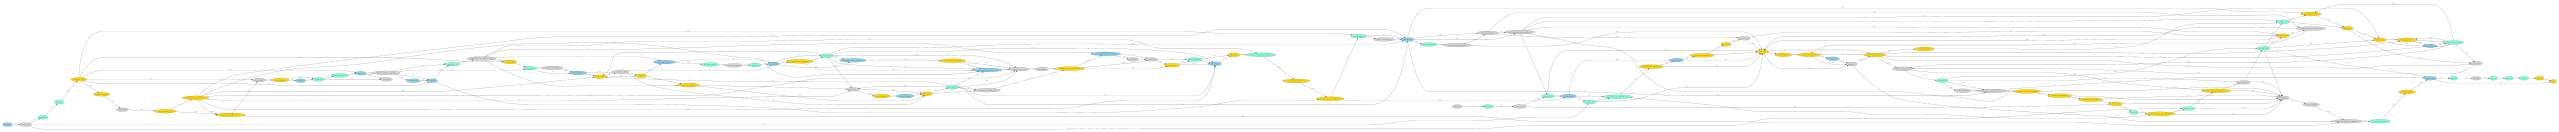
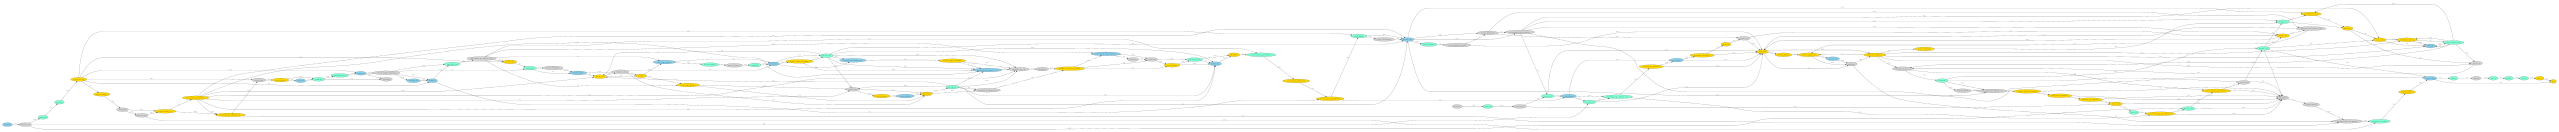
node "mov r12 , rax": added
